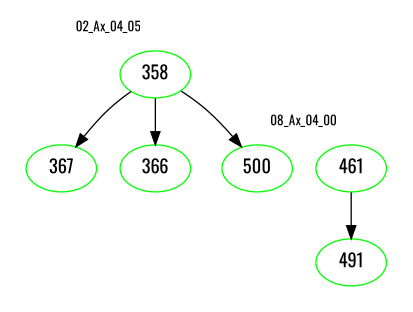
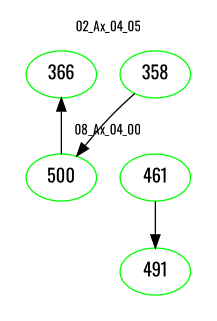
edge "358" -> "366": now "500" -> "366"
node "367": removed
